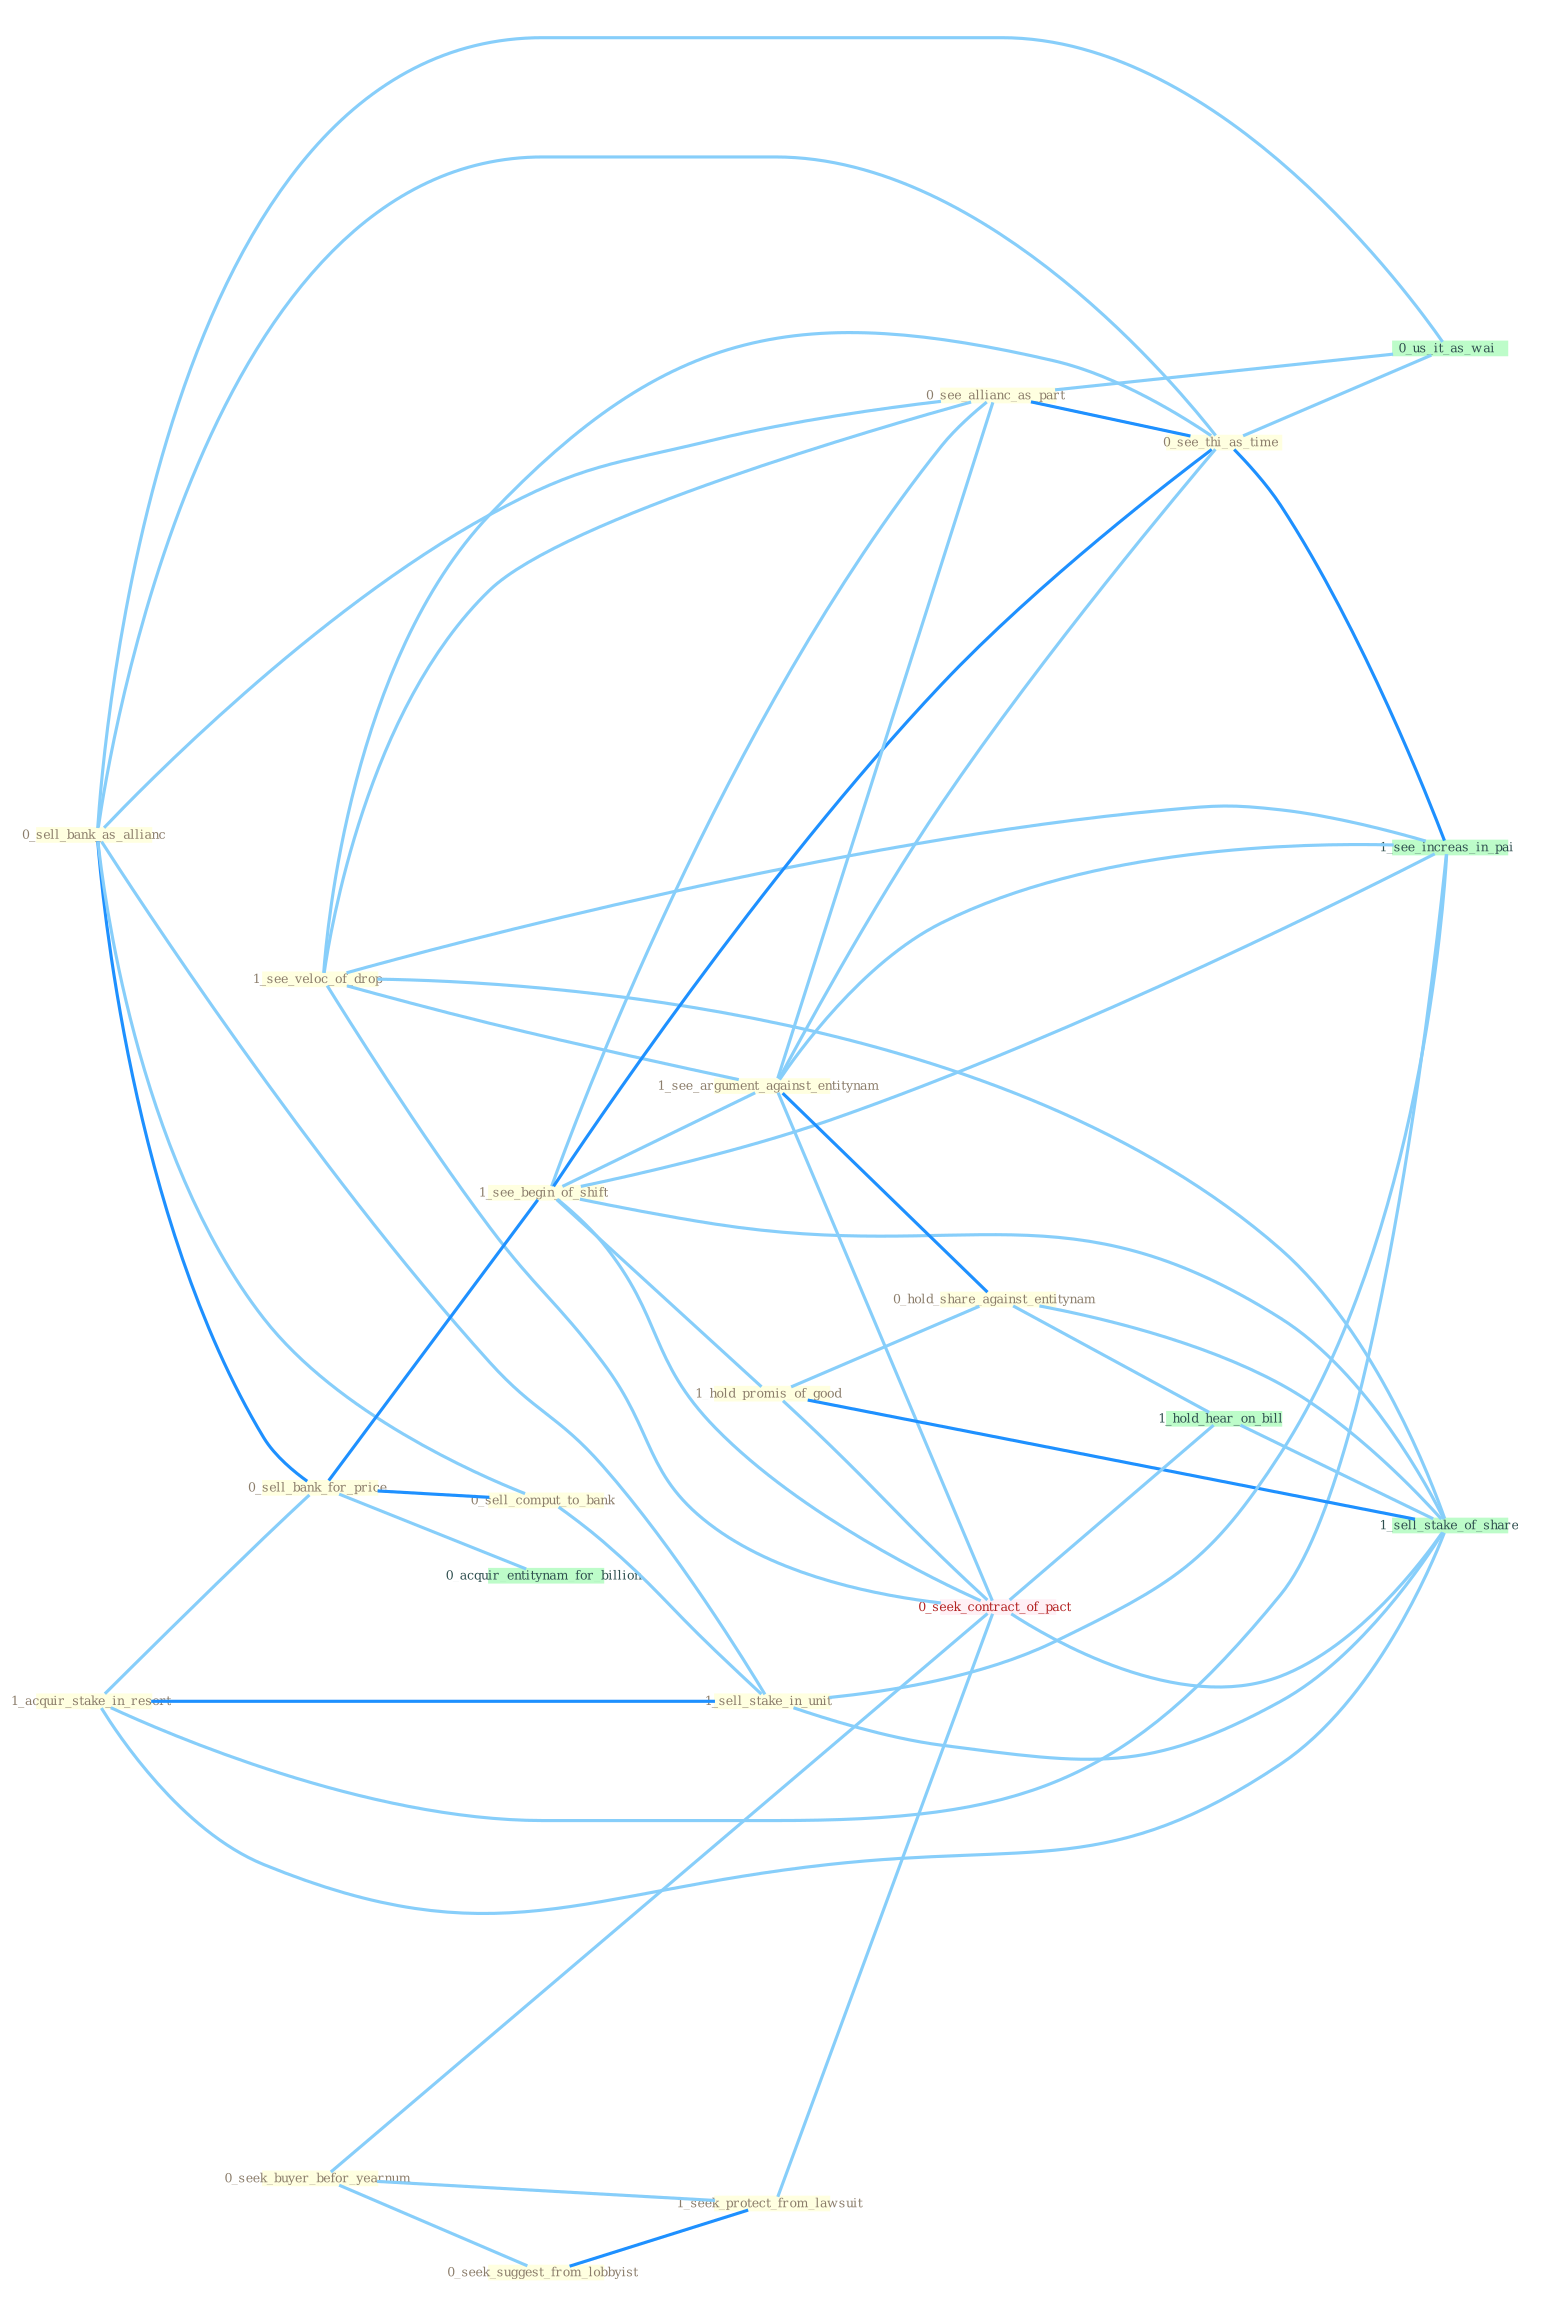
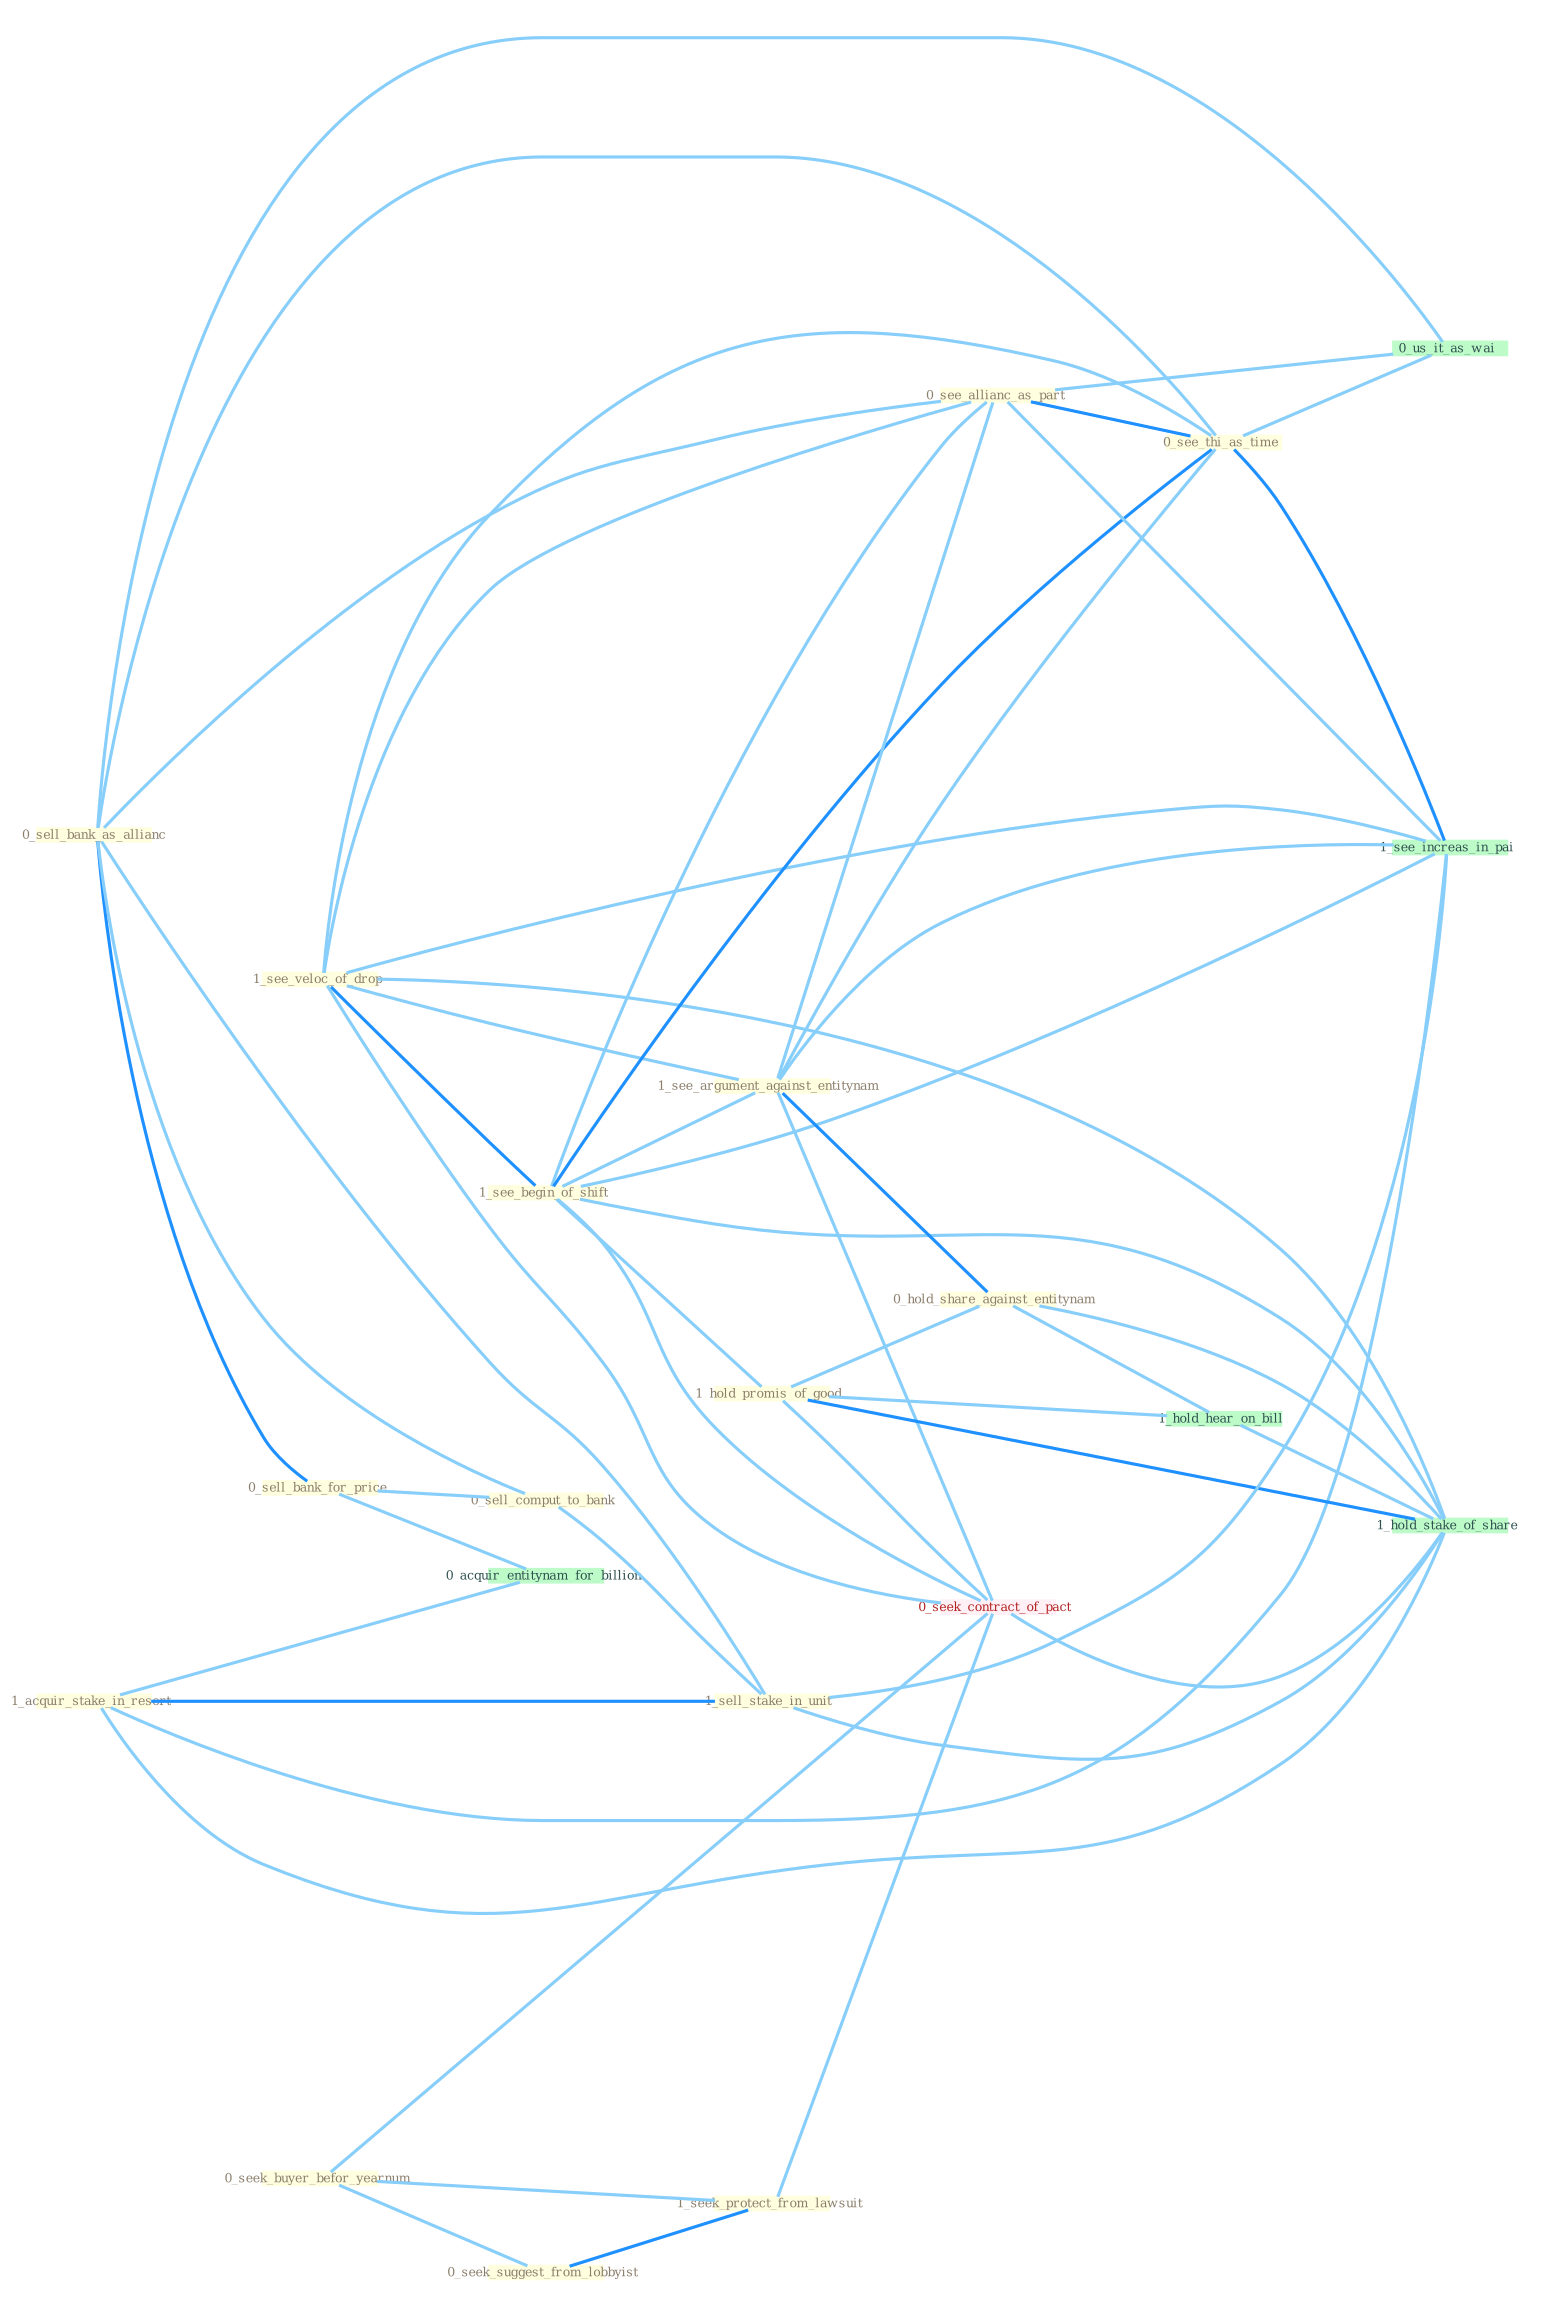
edge "0_see_allianc_as_part" -- "1_see_increas_in_pai": added
edge "1_see_begin_of_shift" -- "0_sell_bank_for_price": now "1_see_begin_of_shift" -- "1_see_veloc_of_drop"
edge "0_sell_bank_for_price" -- "0_sell_comput_to_bank": color #1e90ff -> #87cefa
edge "1_hold_hear_on_bill" -- "0_seek_contract_of_pact": now "1_hold_hear_on_bill" -- "1_hold_promis_of_good"
node "1_sell_stake_of_share": label "1_sell_stake_of_share" -> "1_hold_stake_of_share"
edge "0_sell_bank_for_price" -- "1_acquir_stake_in_resort": now "0_acquir_entitynam_for_billion" -- "1_acquir_stake_in_resort"
